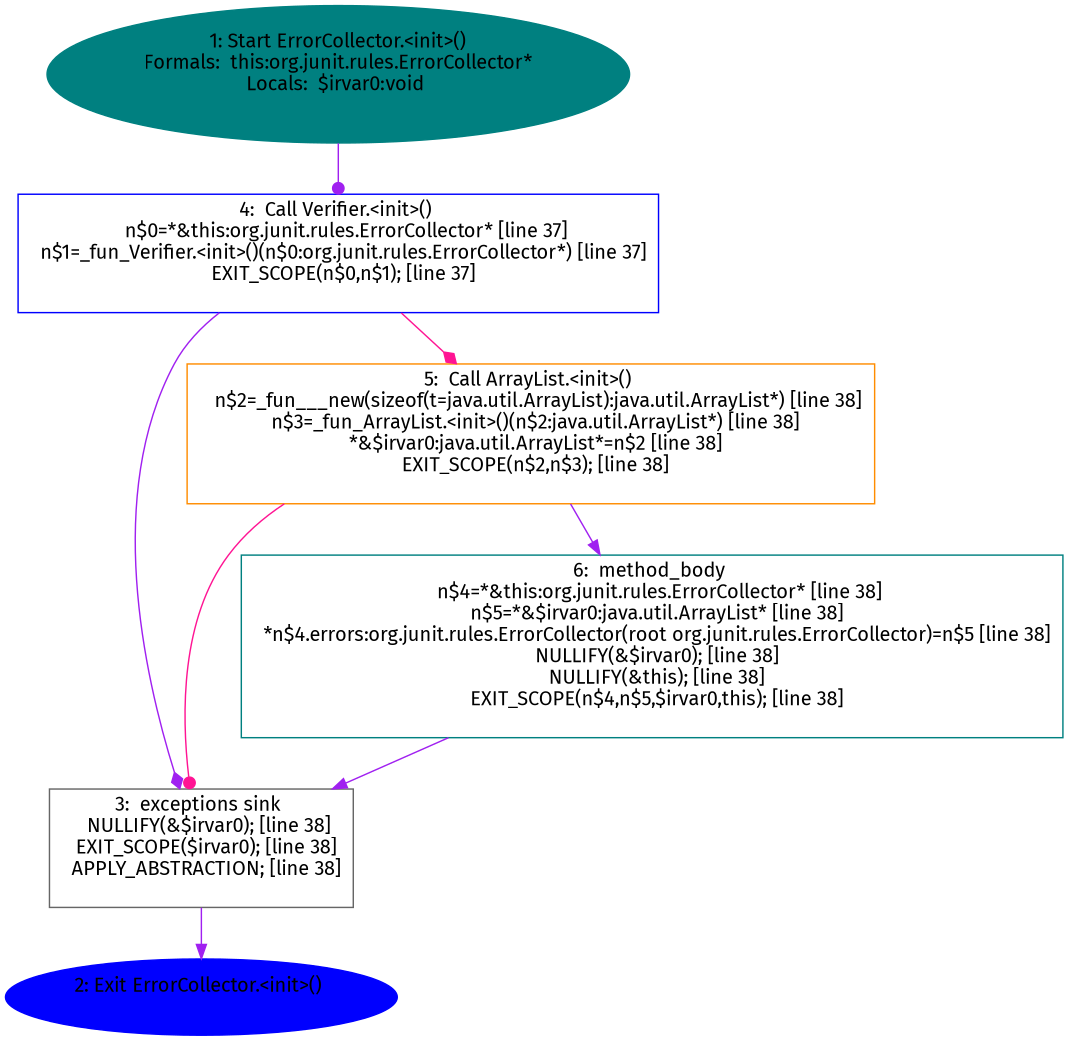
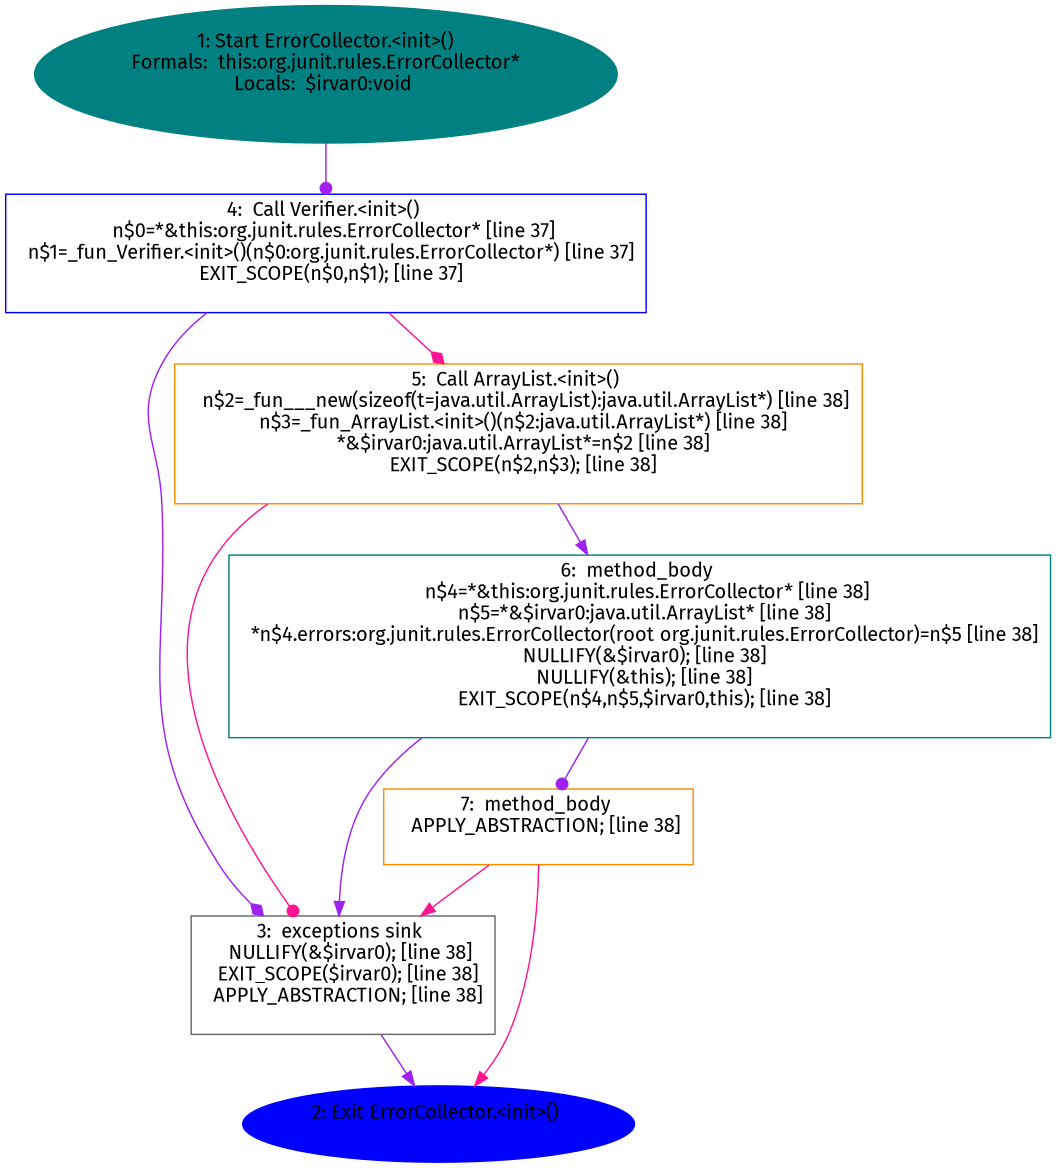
node "7:  method_body APPLY_ABSTRACTION; [line 38]": added
